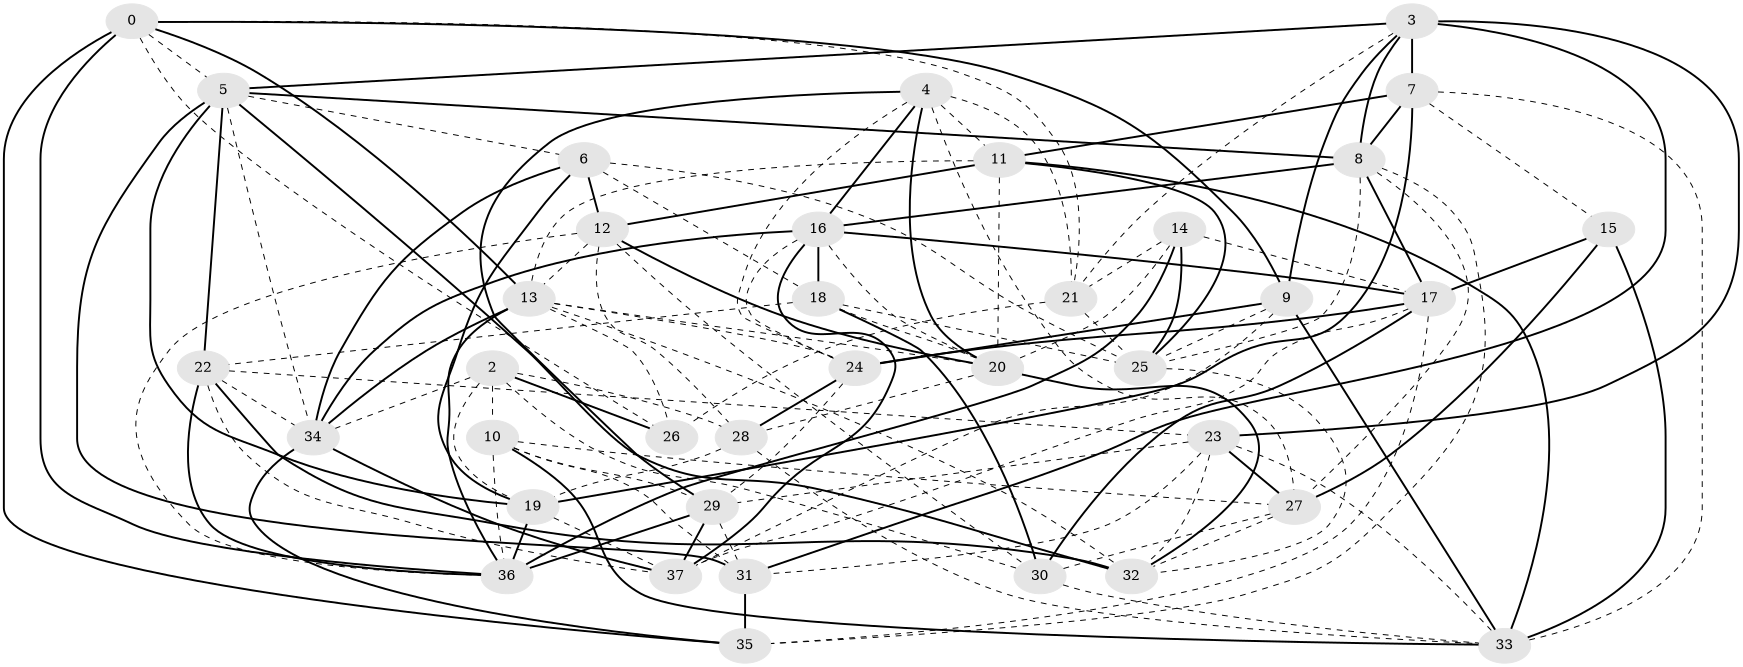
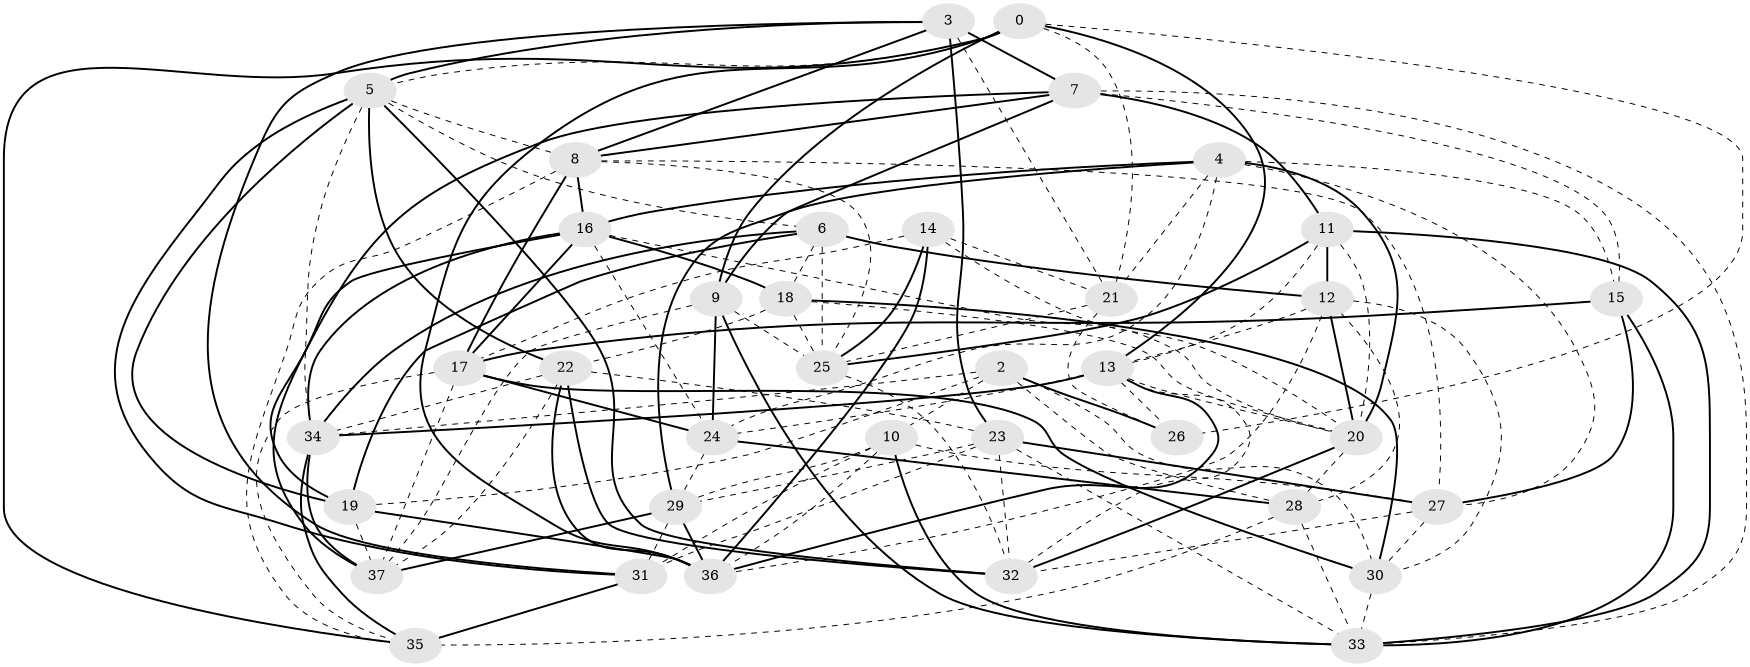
edge "5" -- "8": style bold -> dashed
edge "4" -- "11": now "4" -- "15"
edge "3" -- "9": now "7" -- "9"
edge "28" -- "19": now "28" -- "35"
